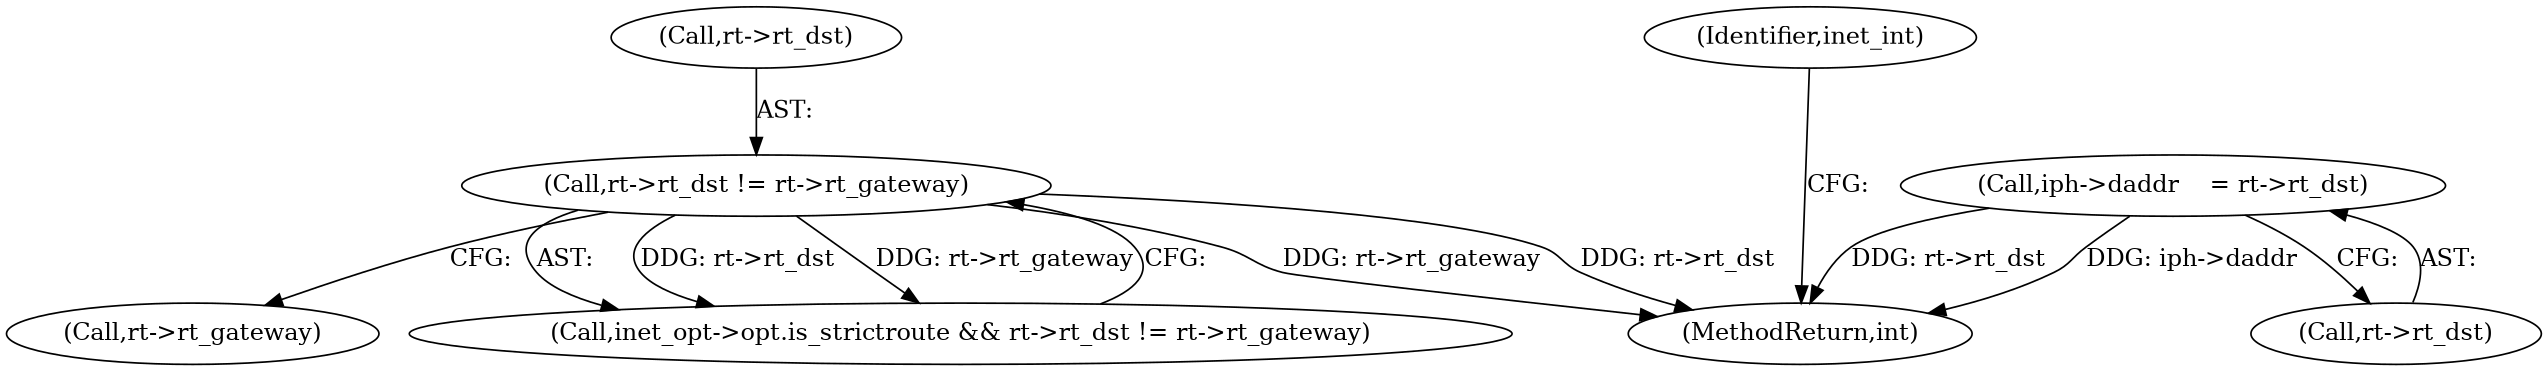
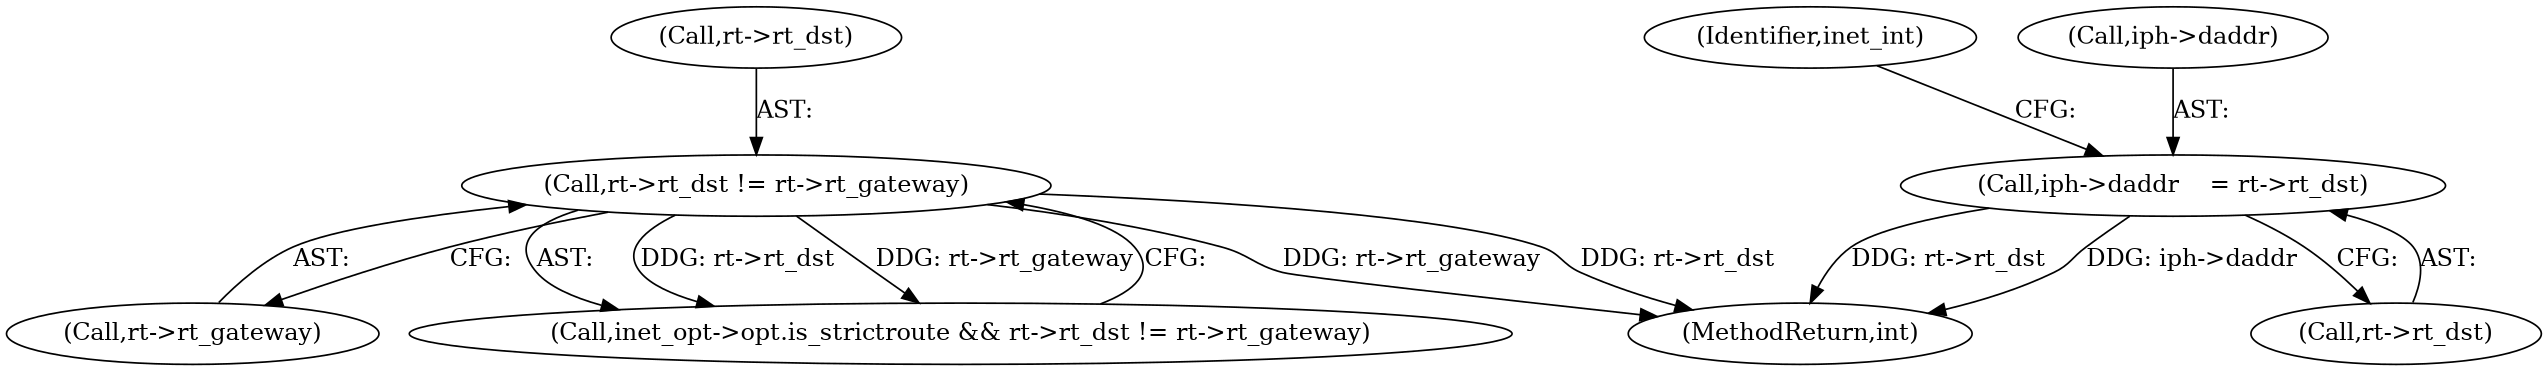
node "(Call,iph->daddr)": added
edge "(Identifier,inet_int)" -> "(MethodReturn,int)": now "(Identifier,inet_int)" -> "(Call,iph->daddr    = rt->rt_dst)"
edge "(Call,rt->rt_gateway)" -> "(Call,rt->rt_dst != rt->rt_gateway)": added, label "AST:"
